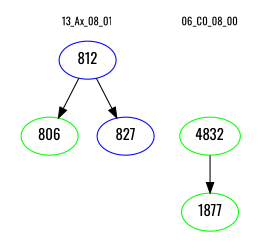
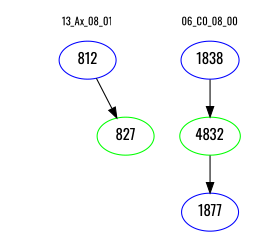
node "1838": added
node "806": removed
node "827": color blue -> green
node "1877": color green -> blue
